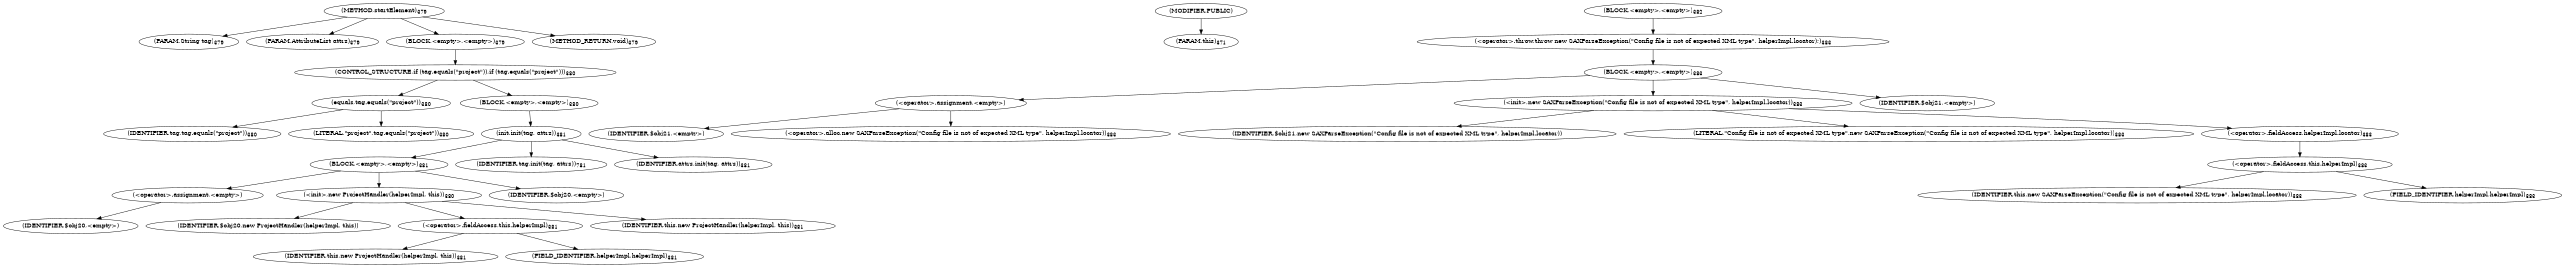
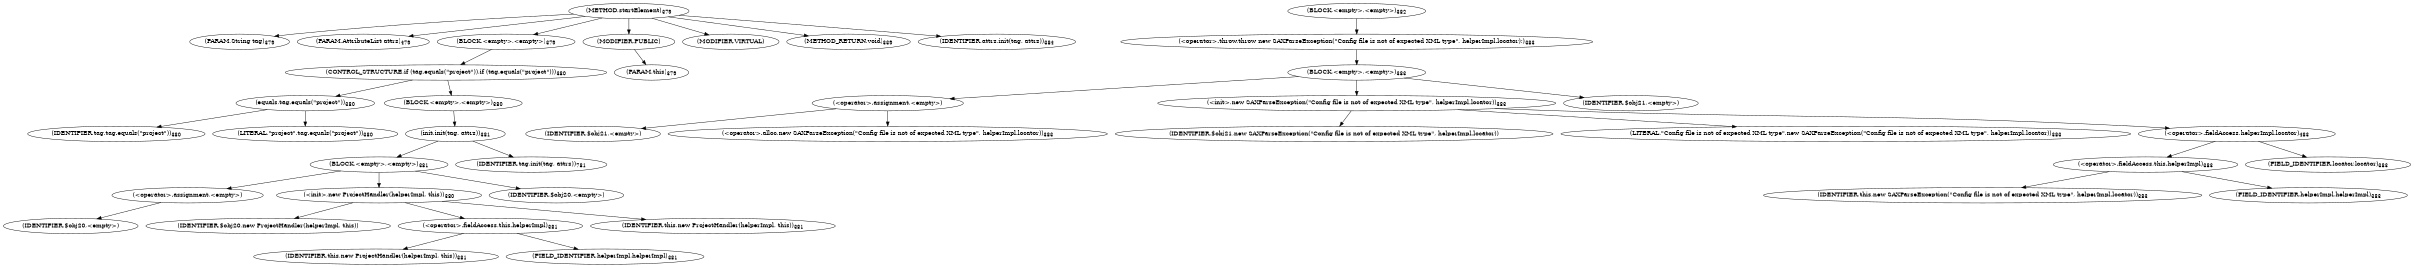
edge "(METHOD,startElement)" -> "(MODIFIER,PUBLIC)": added
node "(PARAM,AttributeList attrs)": text "379" -> "479"
node "(METHOD_RETURN,void)": text "379" -> "339"
node "(PARAM,this)": text "371" -> "379"
node "(MODIFIER,VIRTUAL)": added
node "(<operator>.fieldAccess,helperImpl.locator)": text "383" -> "483"
edge "(init,init(tag, attrs))" -> "(IDENTIFIER,attrs,init(tag, attrs))": now "(METHOD,startElement)" -> "(IDENTIFIER,attrs,init(tag, attrs))"
node "(IDENTIFIER,attrs,init(tag, attrs))": text "381" -> "384"
node "(FIELD_IDENTIFIER,locator,locator)": added
